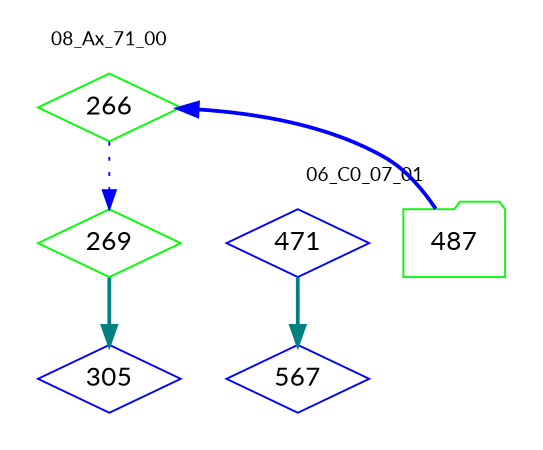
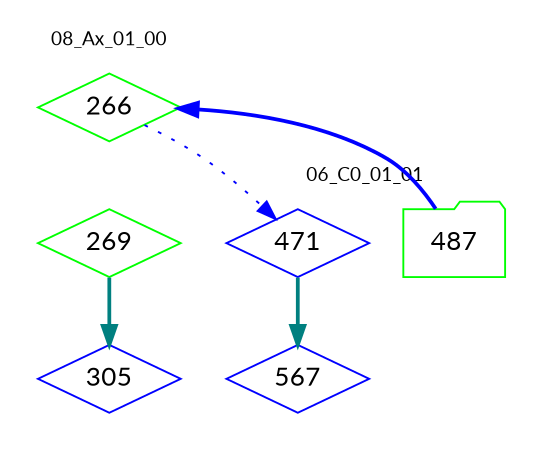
cluster "08_Ax_71_00": label "08_Ax_71_00" -> "08_Ax_01_00"
edge "266" -> "269": now "266" -> "471"
cluster "06_C0_07_01": label "06_C0_07_01" -> "06_C0_01_01"
